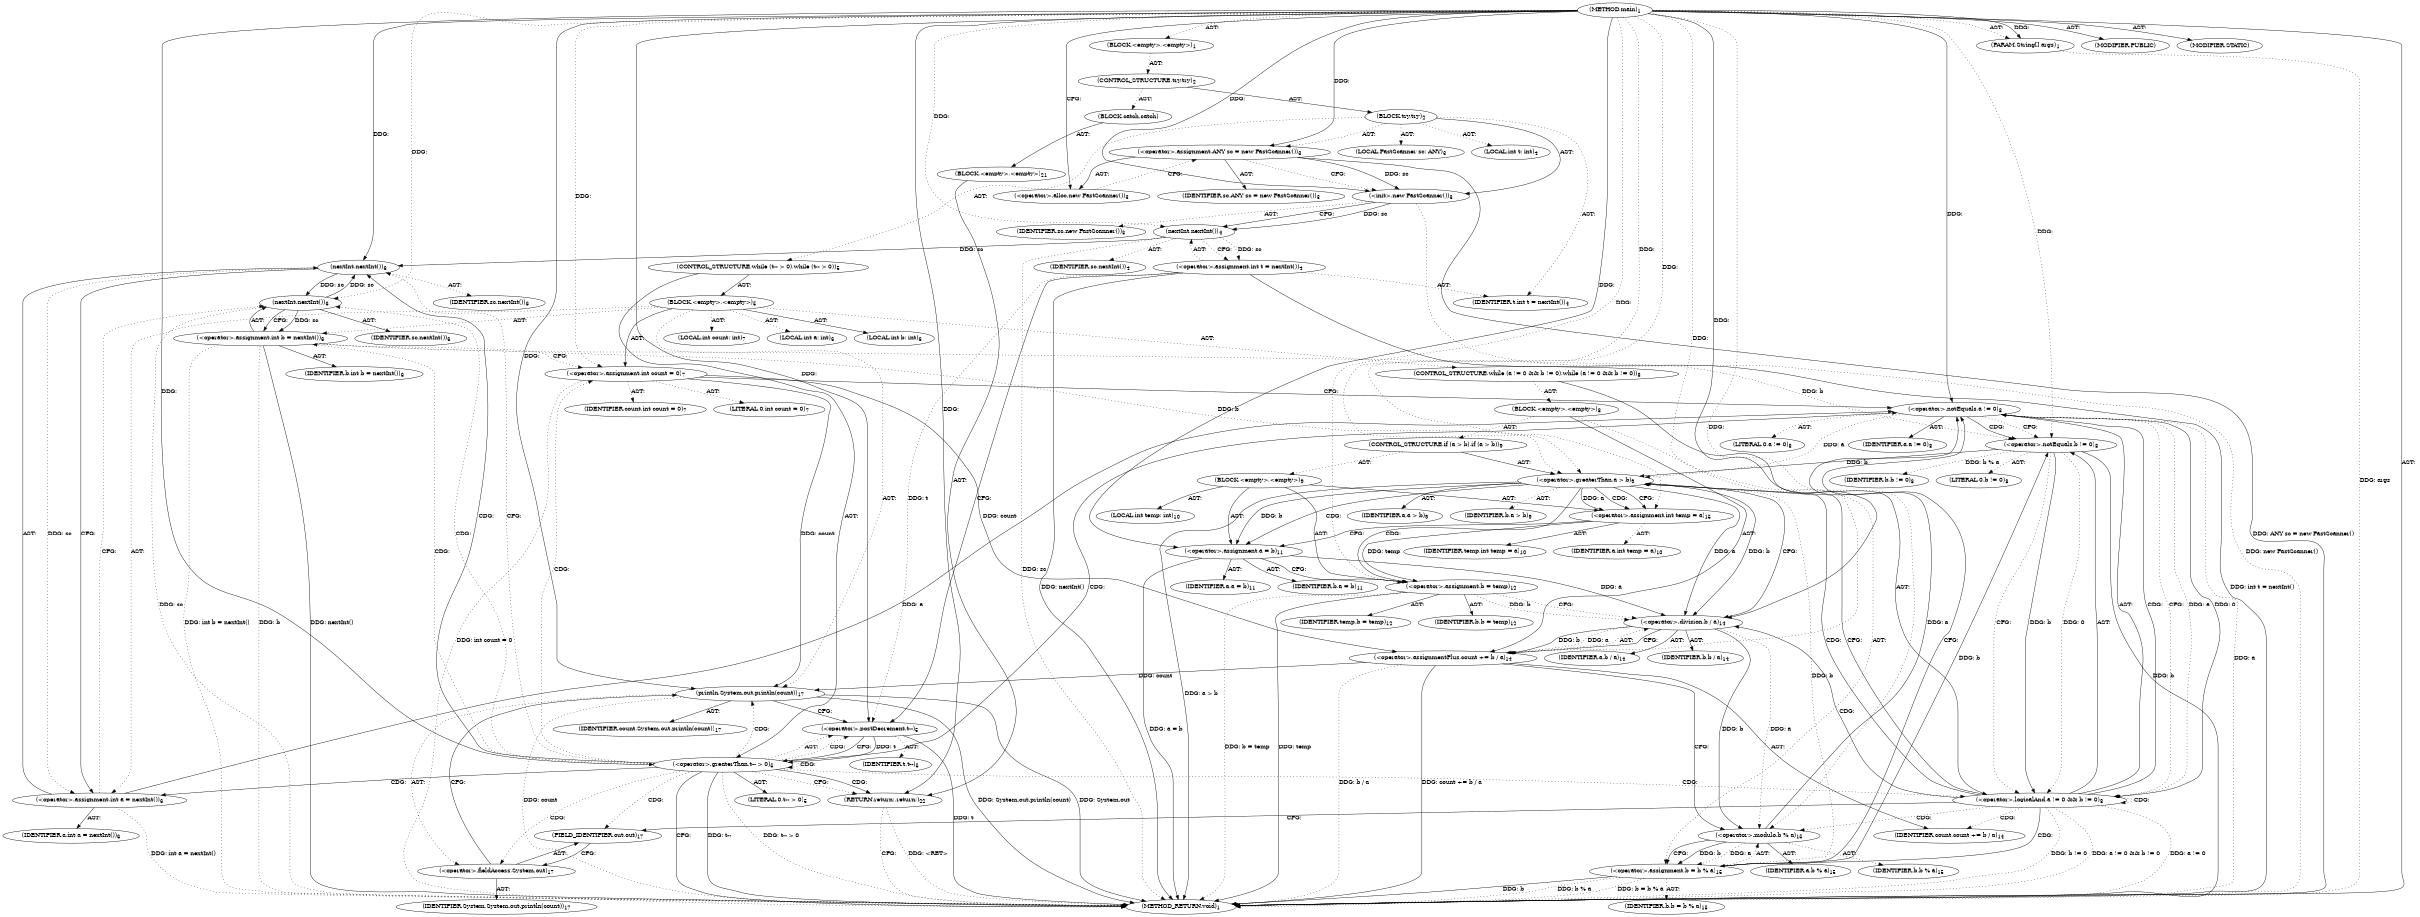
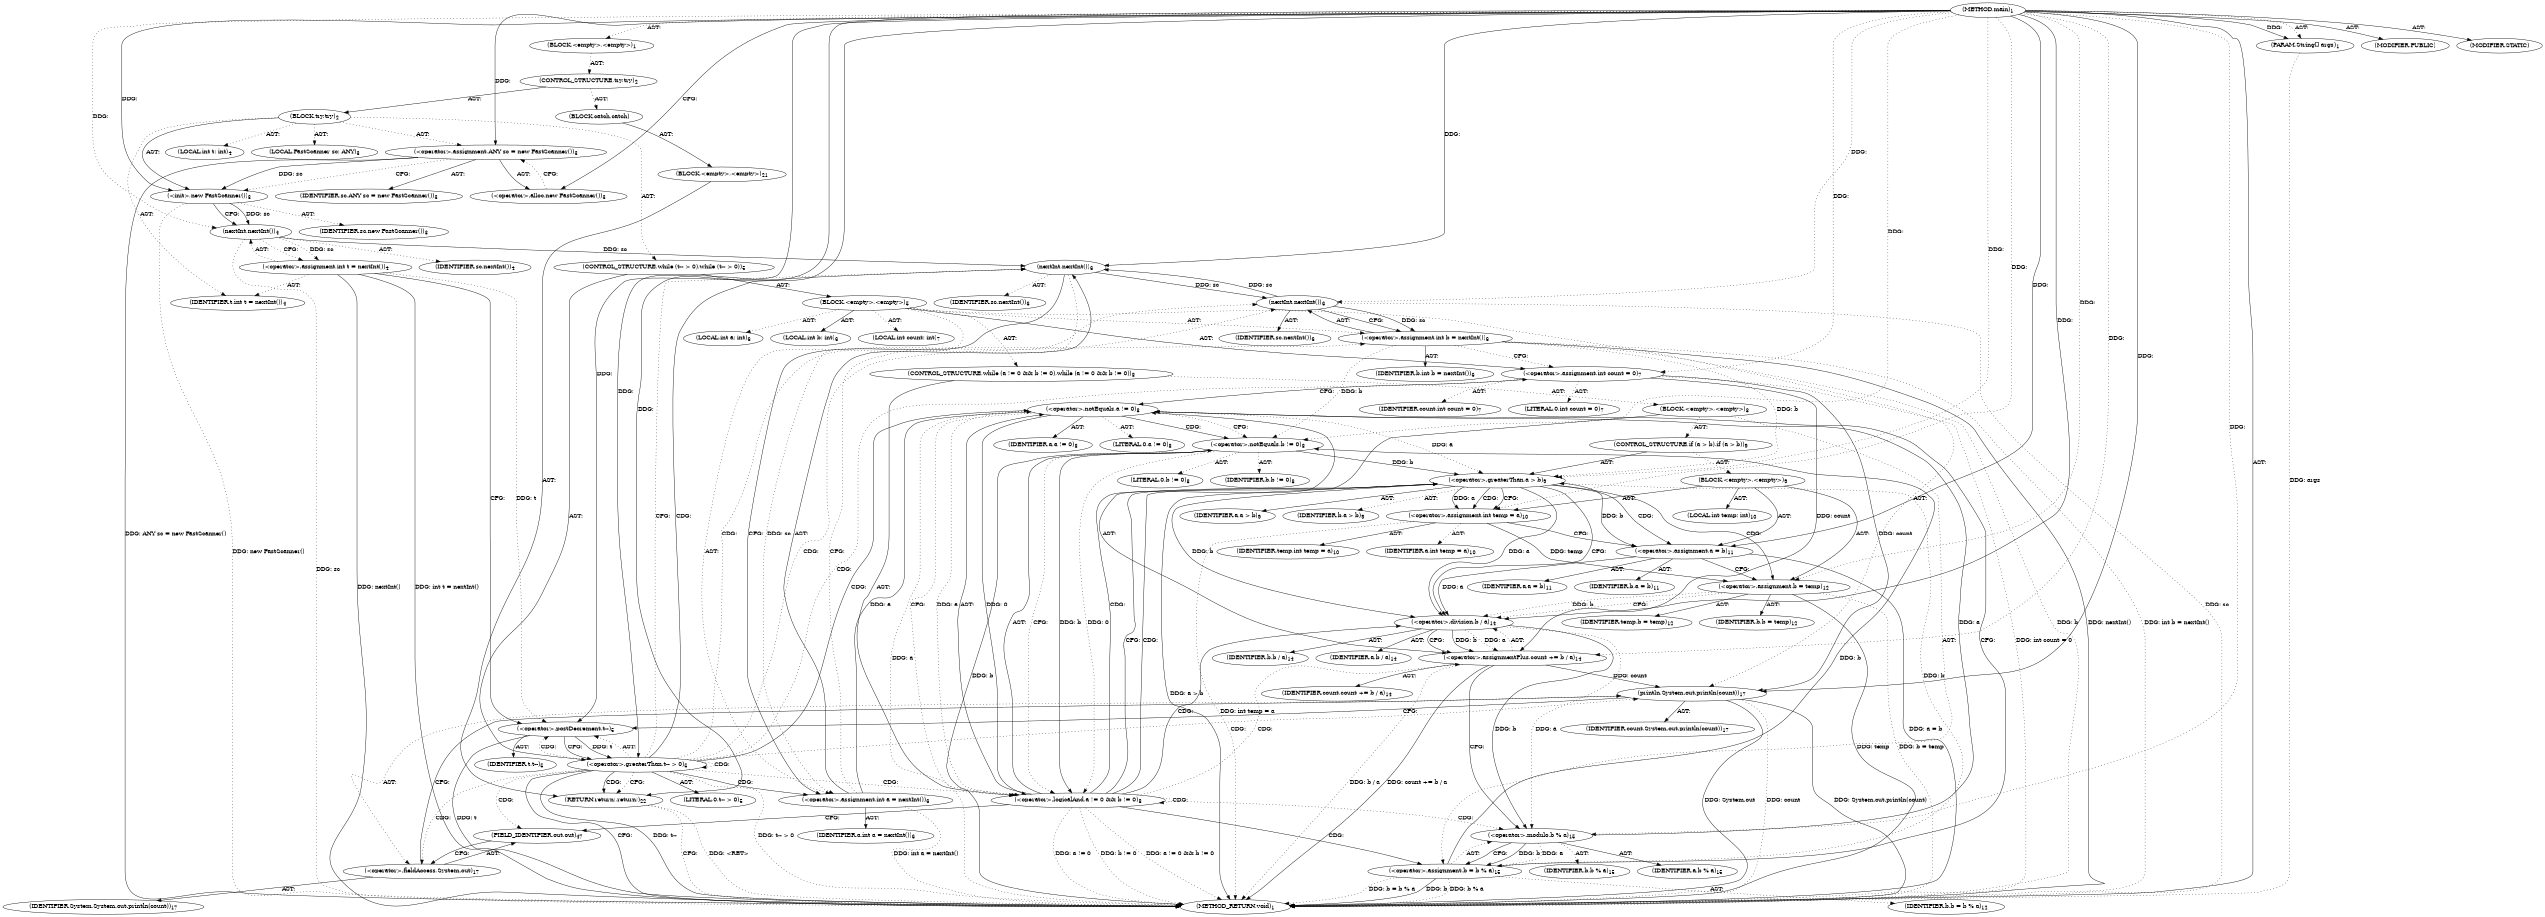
edge "(METHOD,main)" -> "(<operator>.notEquals,a != 0)": removed, label "DDG:"
edge "(<operator>.notEquals,b != 0)" -> "(IDENTIFIER,b,b != 0)": label "DDG: b % a" -> "AST: "
node "(<operator>.assignment,int temp = a)": text "15" -> "10"
edge "(<operator>.assignment,int temp = a)" -> "(METHOD_RETURN,void)": added, label "DDG: int temp = a"
edge "(<operator>.postDecrement,t--)" -> "(IDENTIFIER,t,t--)": style dotted -> solid
edge "(<operator>.logicalAnd,a != 0 && b != 0)" -> "(IDENTIFIER,count,count += b / a)": now "(<operator>.logicalAnd,a != 0 && b != 0)" -> "(<operator>.assignmentPlus,count += b / a)"
node "(FIELD_IDENTIFIER,out,out)": text "17" -> "47"
node "(IDENTIFIER,b,b = b % a)": text "15" -> "12"
